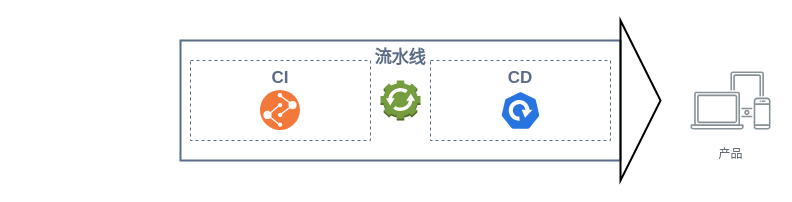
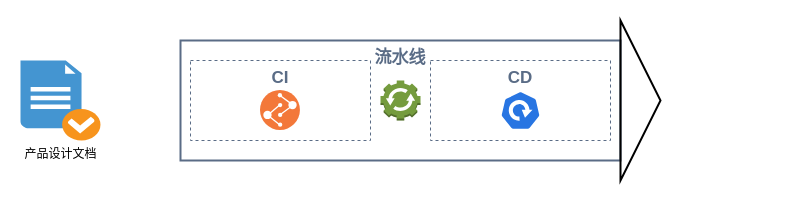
node "产品设计文档": added
node "产品": removed
